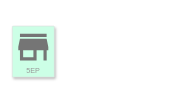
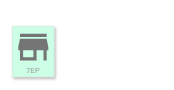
node "5EP": label "5EP" -> "7EP"
